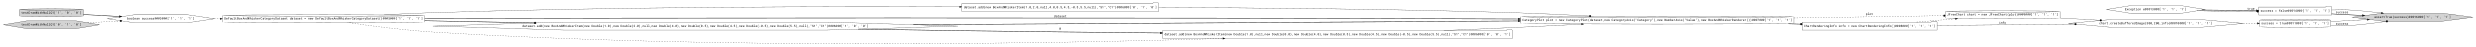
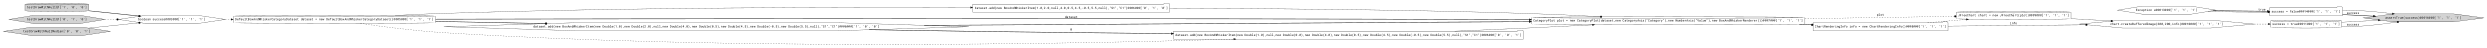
edge "testDrawWithNullQ1['1', '0', '0']" -> "boolean success@@@3@@@['1', '1', '1']": arrowhead normal -> dot
node "testDrawWithNullMedian['0', '0', '1']": added
